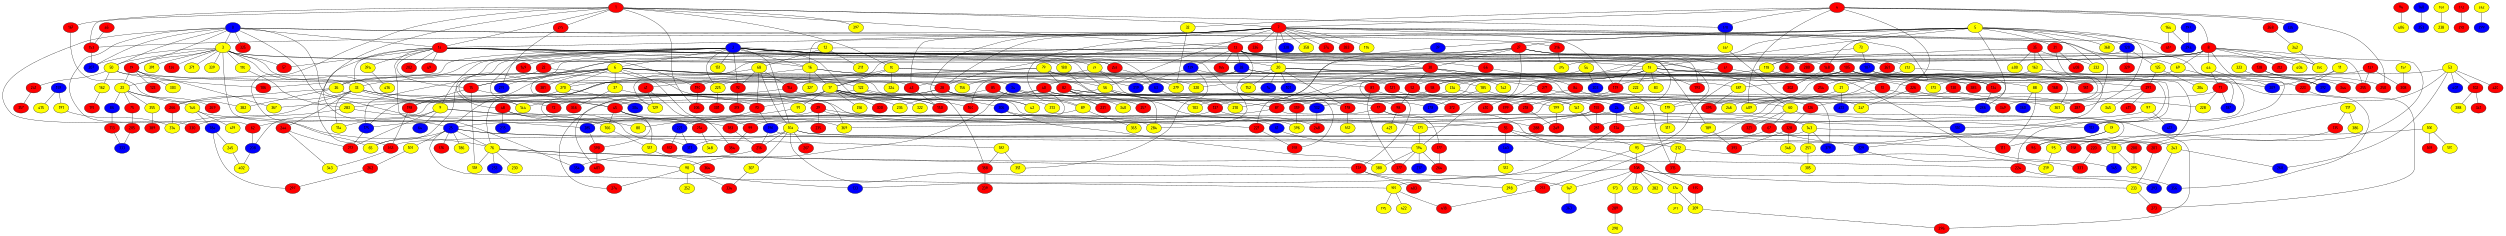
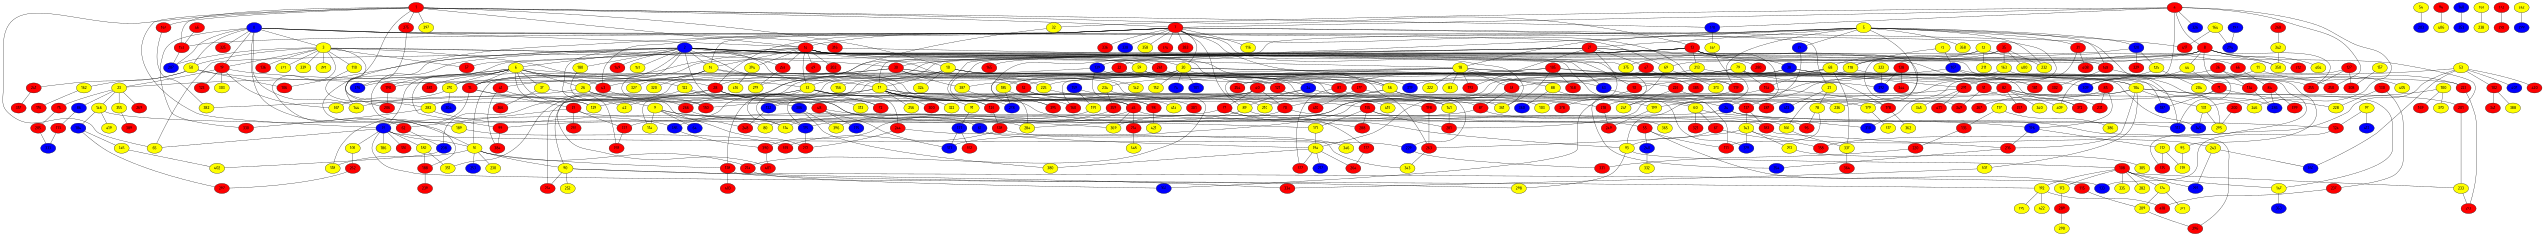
edge "10" -- "295": added
edge "54" -- "320": removed
node "405": added
edge "21" -- "179": now "21" -- "78"
